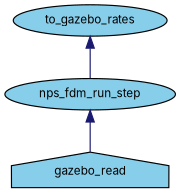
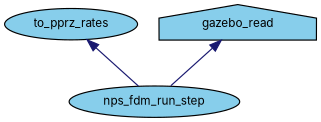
node "to_gazebo_rates": label "to_gazebo_rates" -> "to_pprz_rates"
edge "gazebo_read" -> "nps_fdm_run_step": reversed
